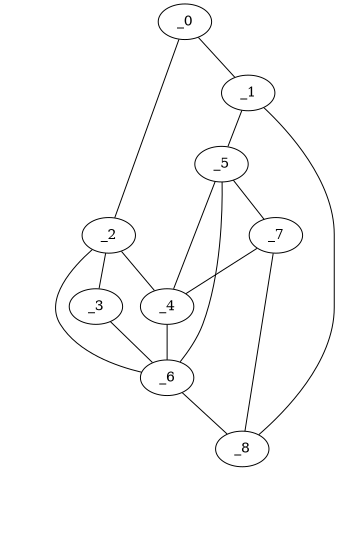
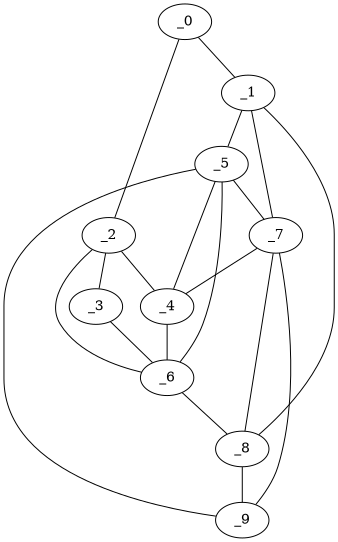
edge "_1" -- "_7": added
node "_9": added
